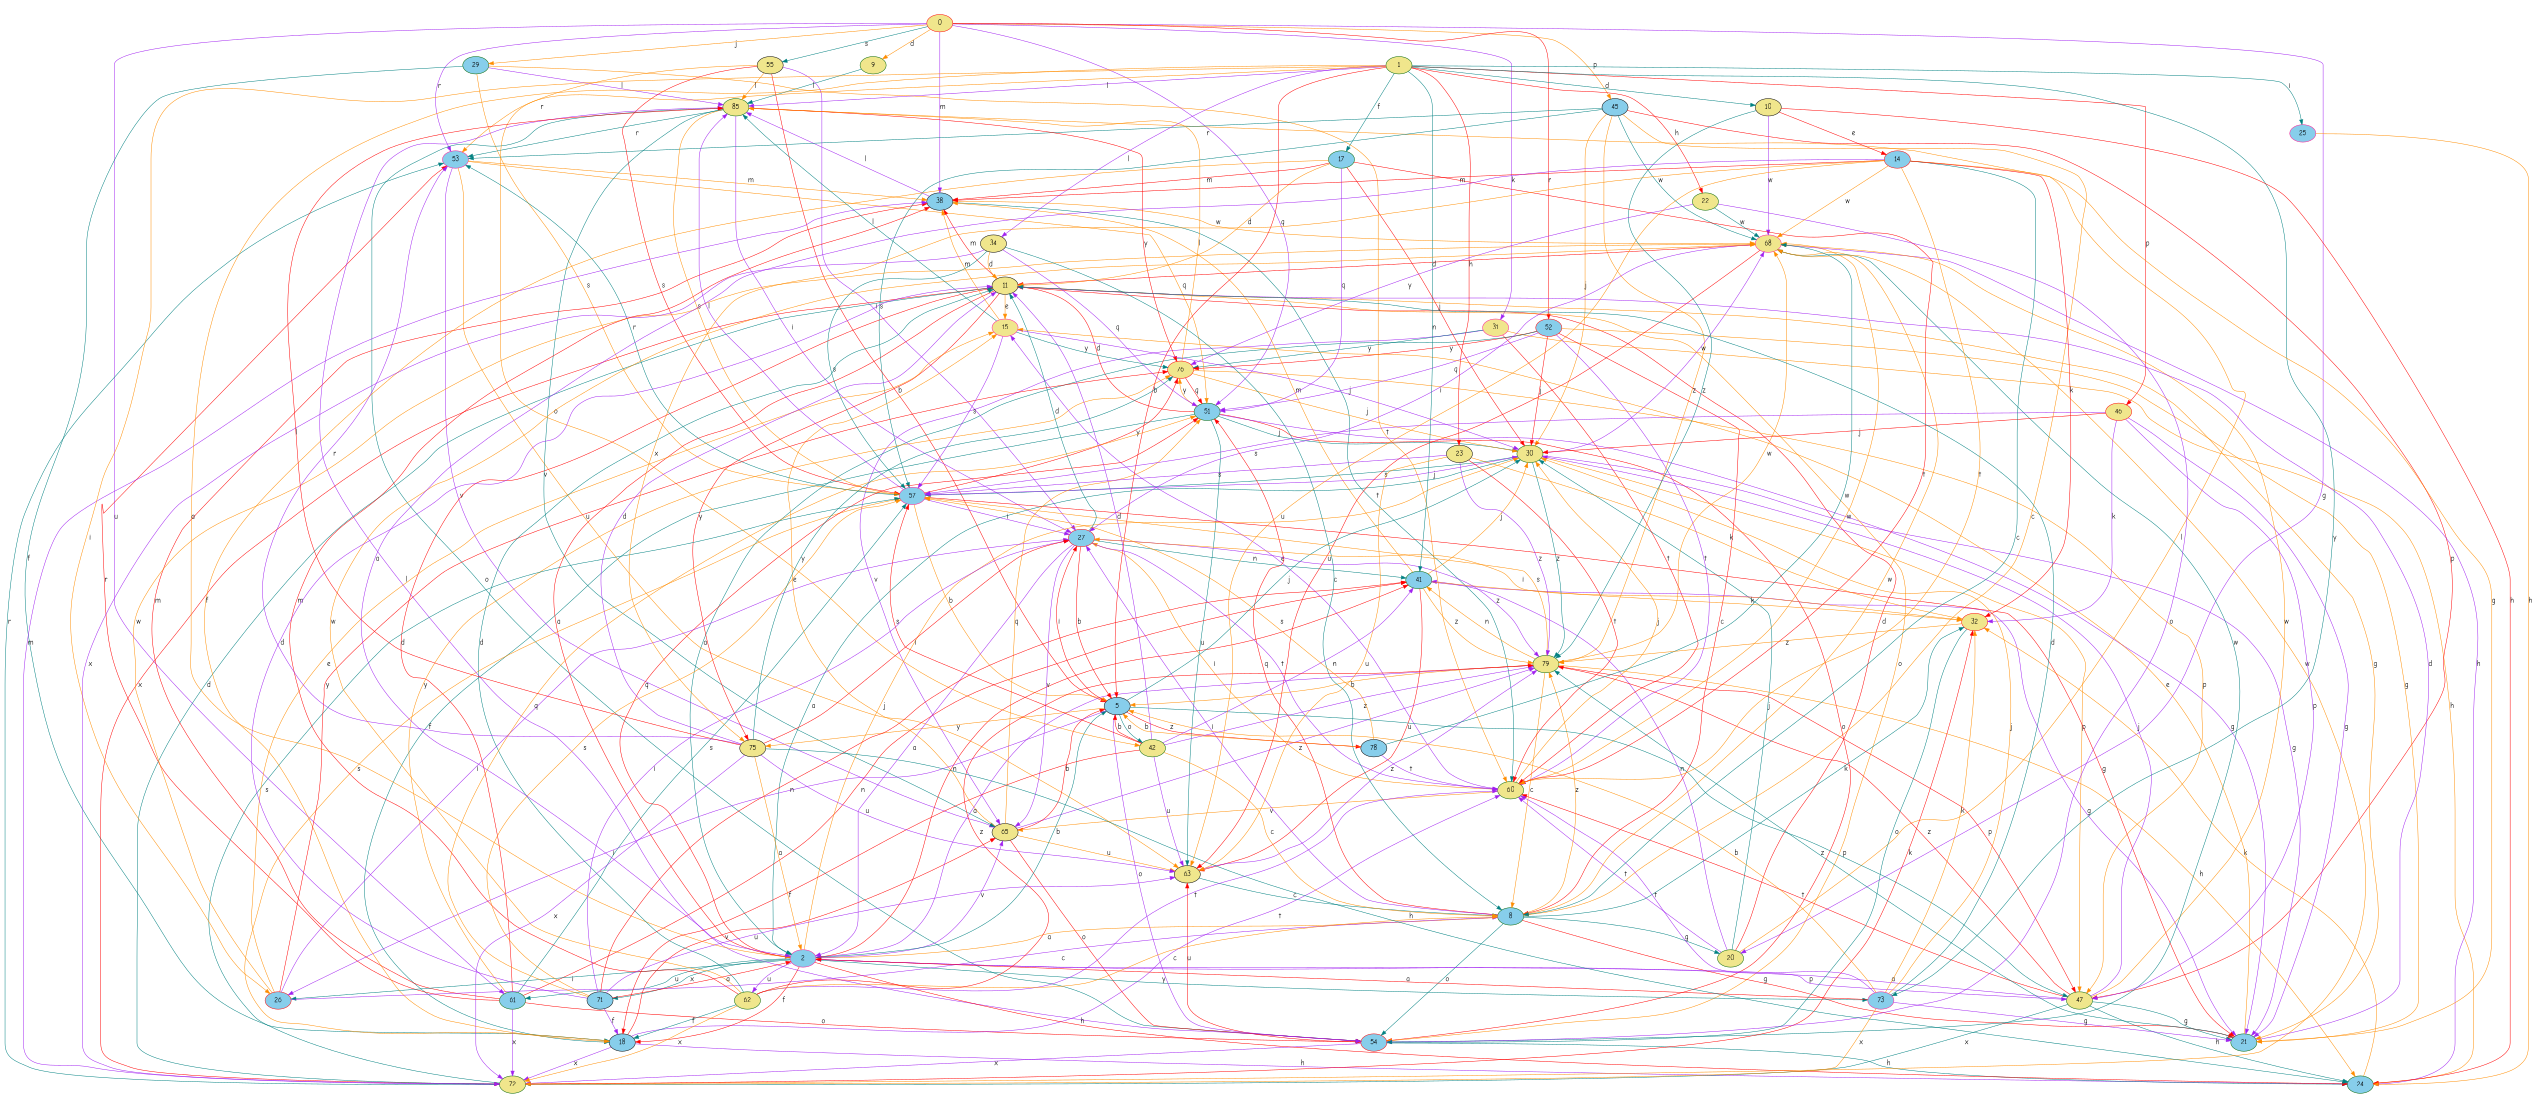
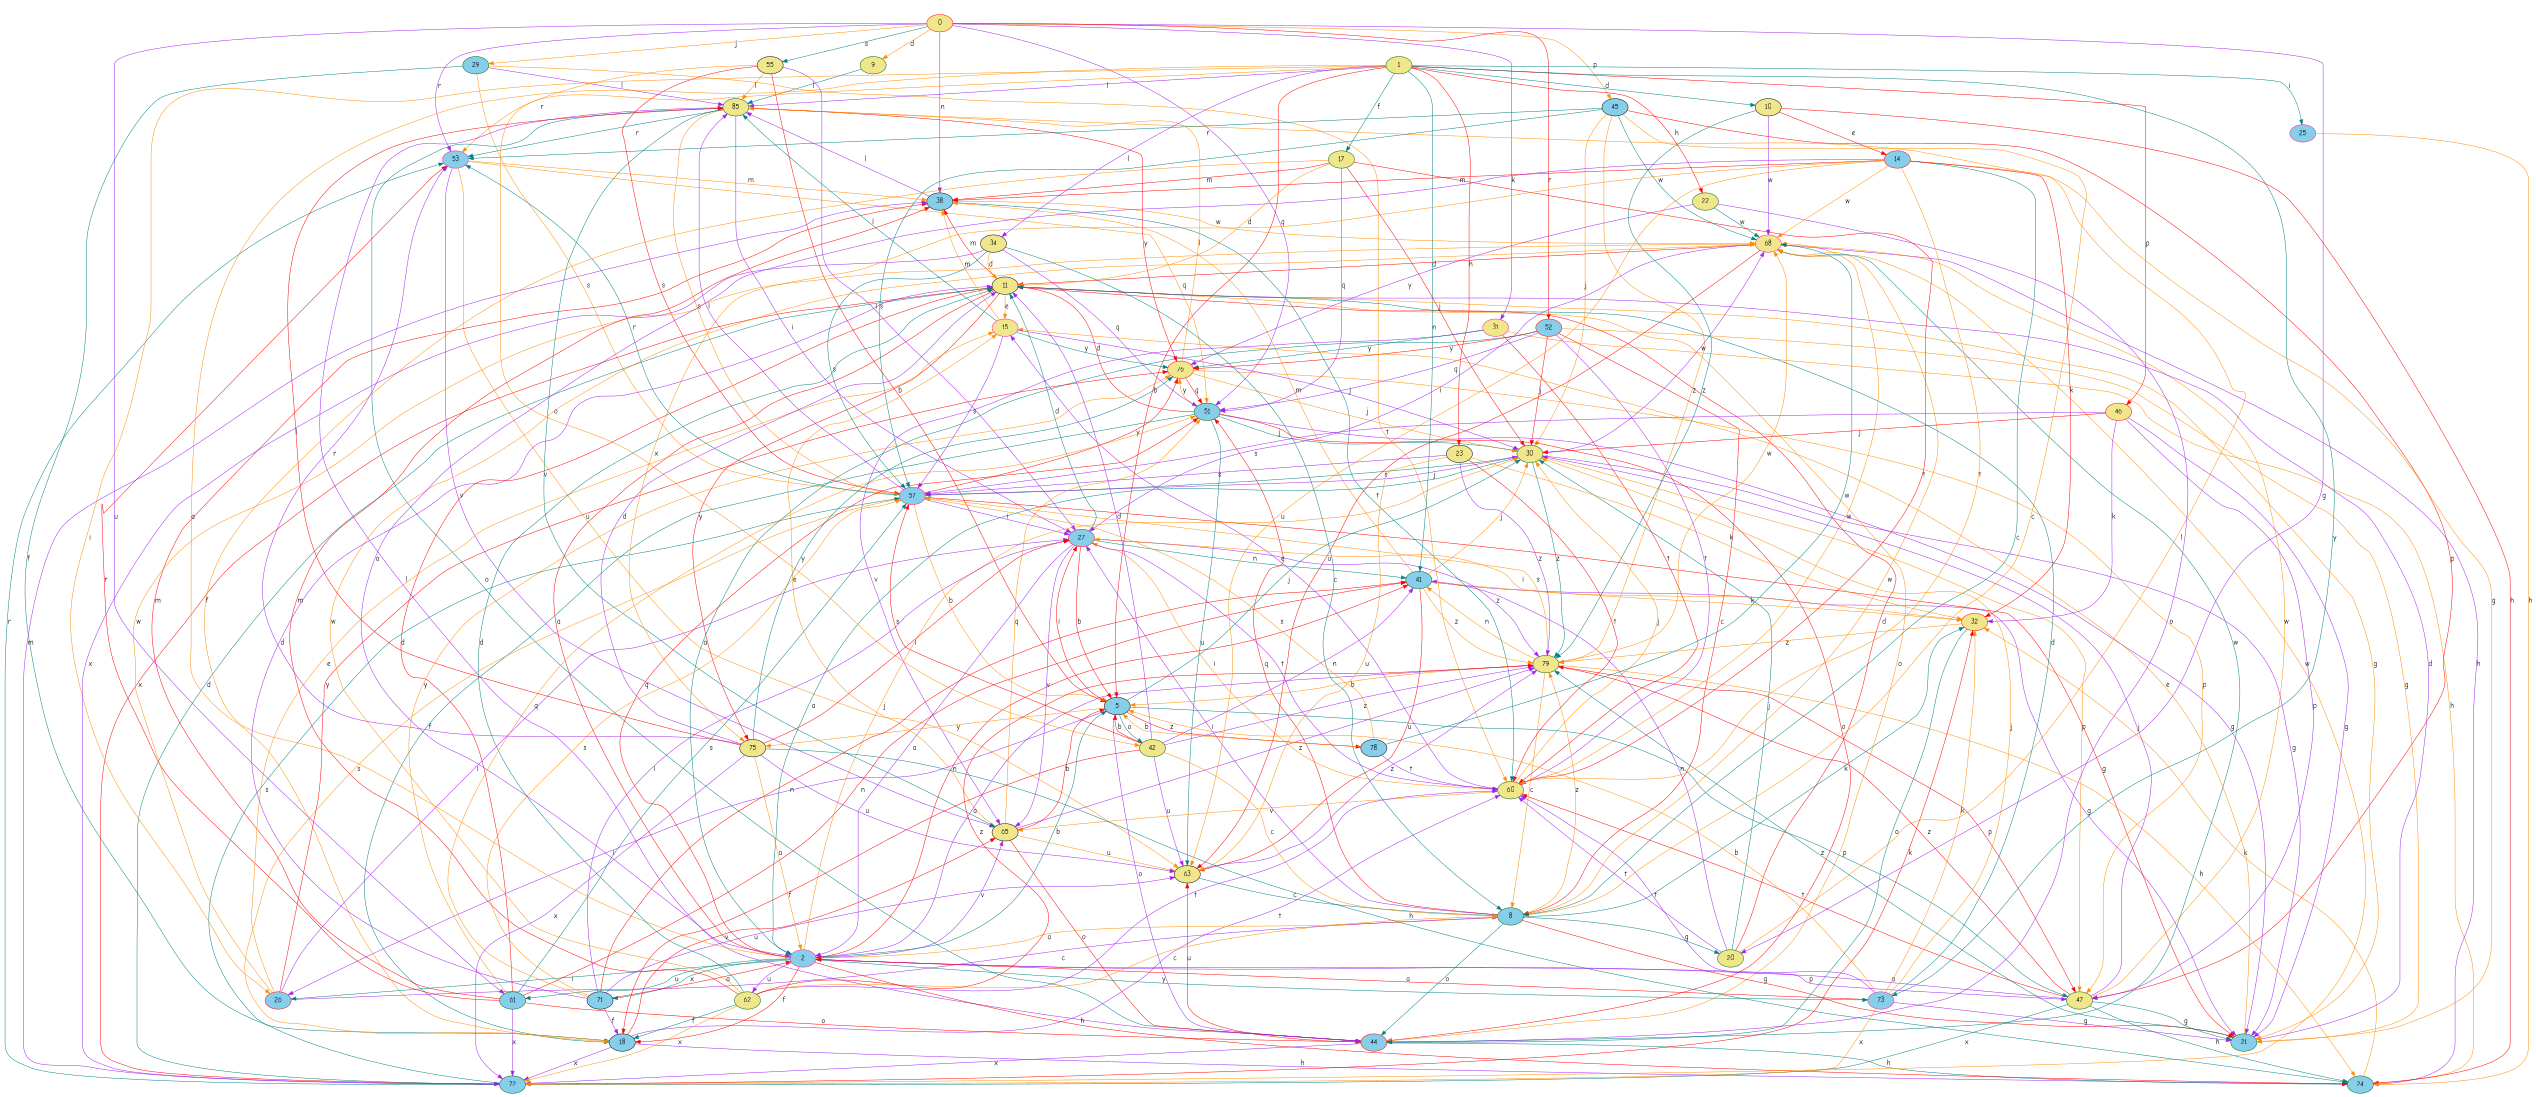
edge "0" -> "38": label "m" -> "n"
node "17": fillcolor skyblue -> khaki
node "54": label "54" -> "44"
node "72": fillcolor khaki -> skyblue
